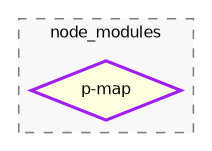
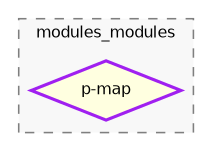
cluster "node_modules": label "node_modules" -> "modules_modules"
